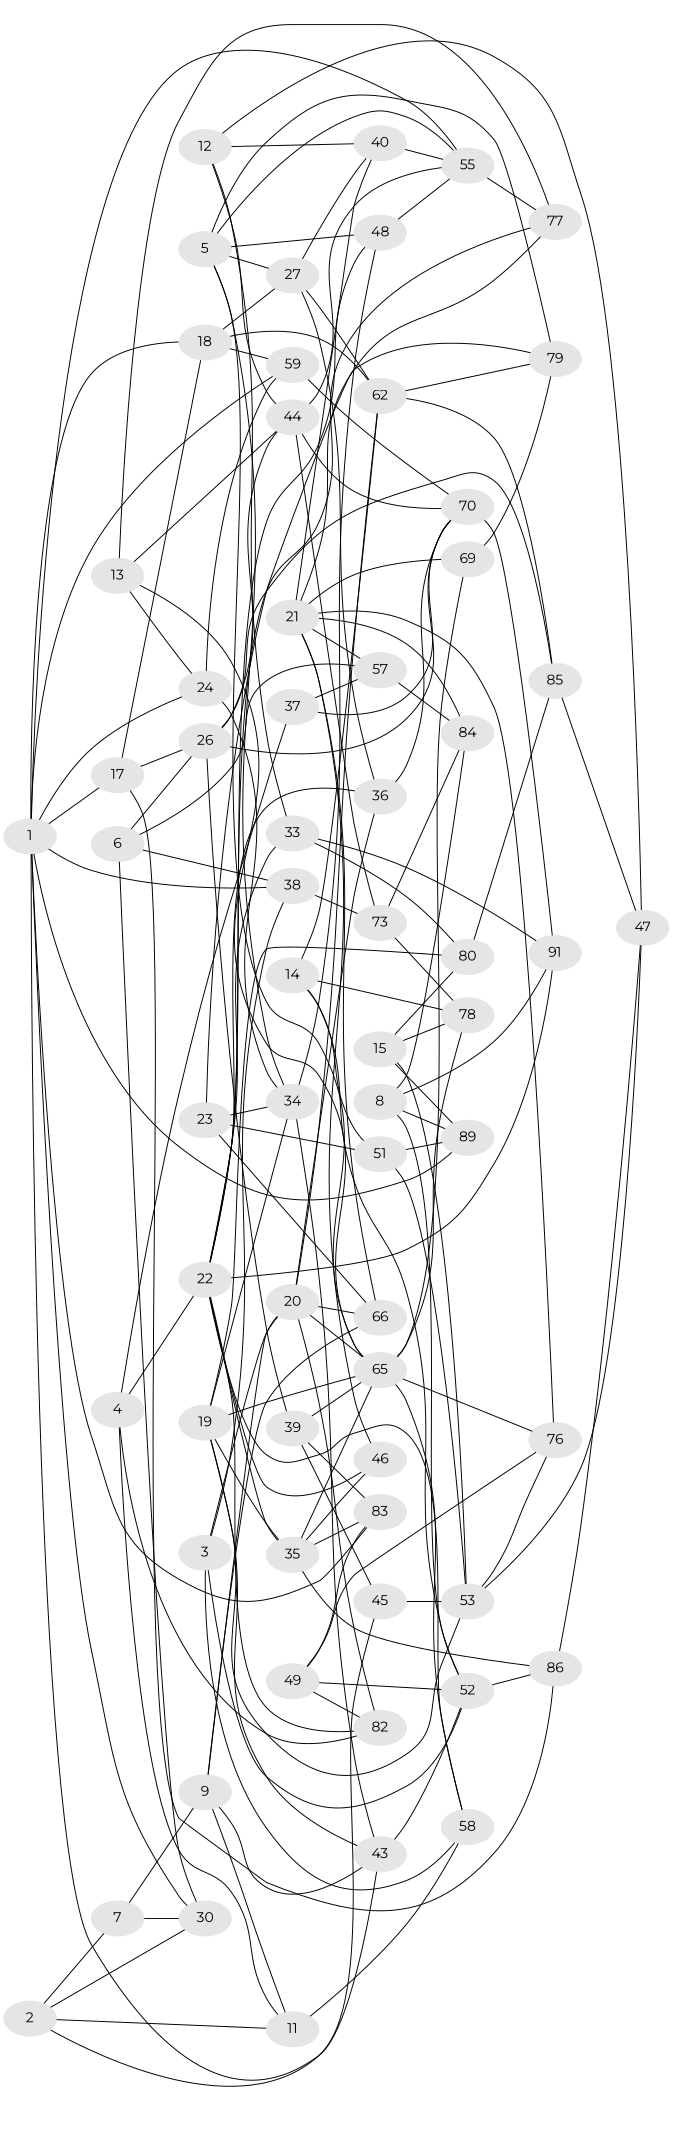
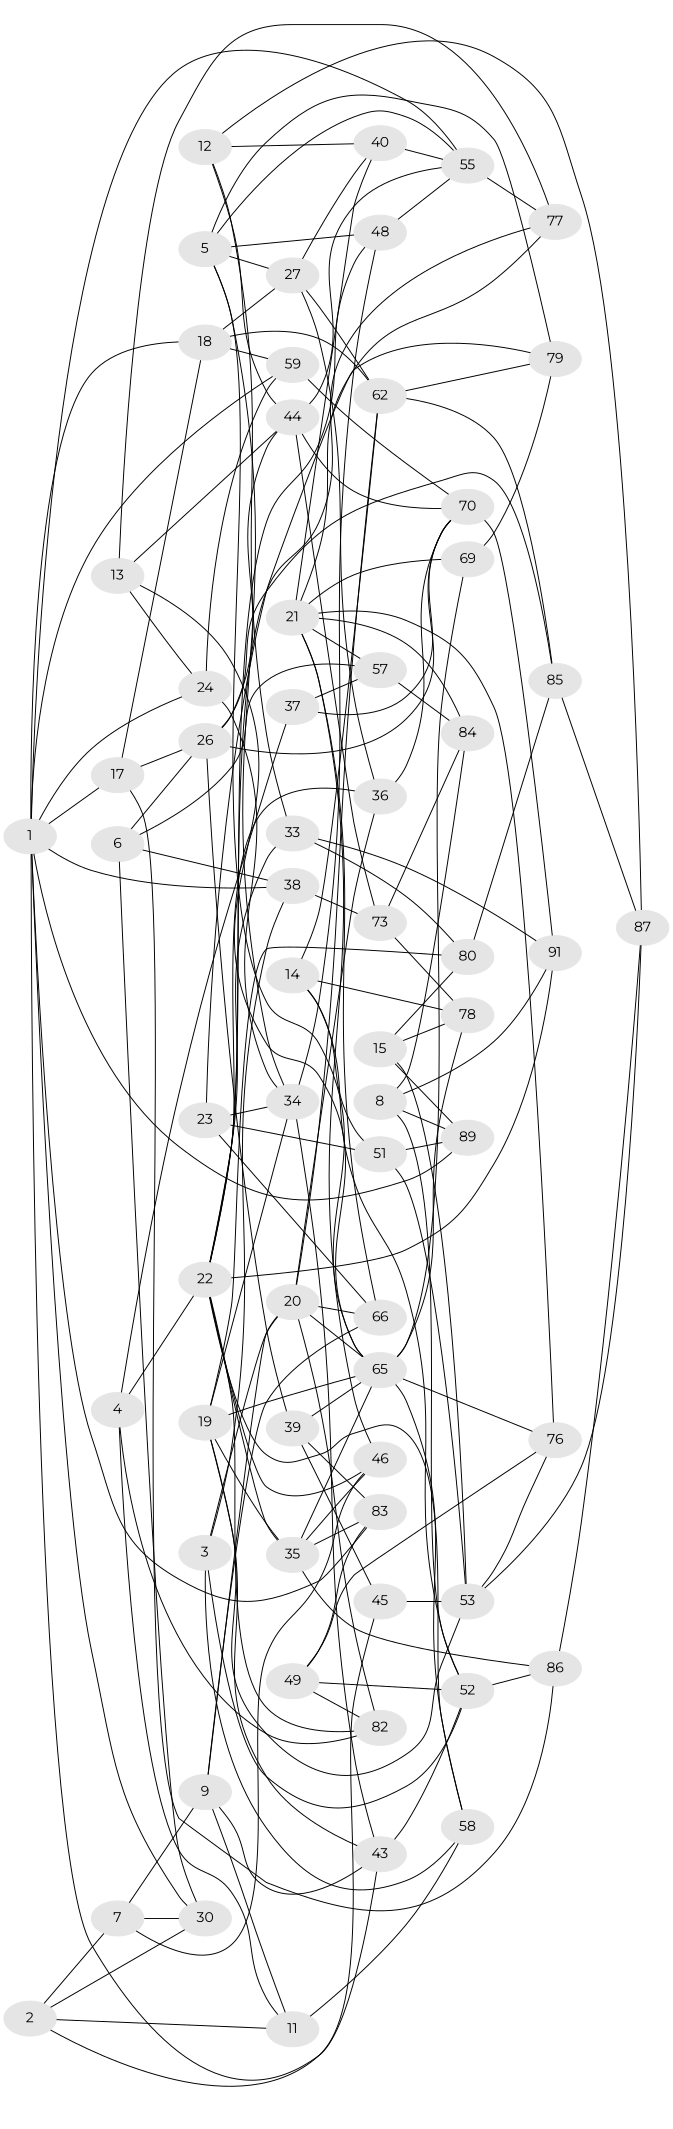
node "47": label "47" -> "87"
edge "46" -- "7": added
